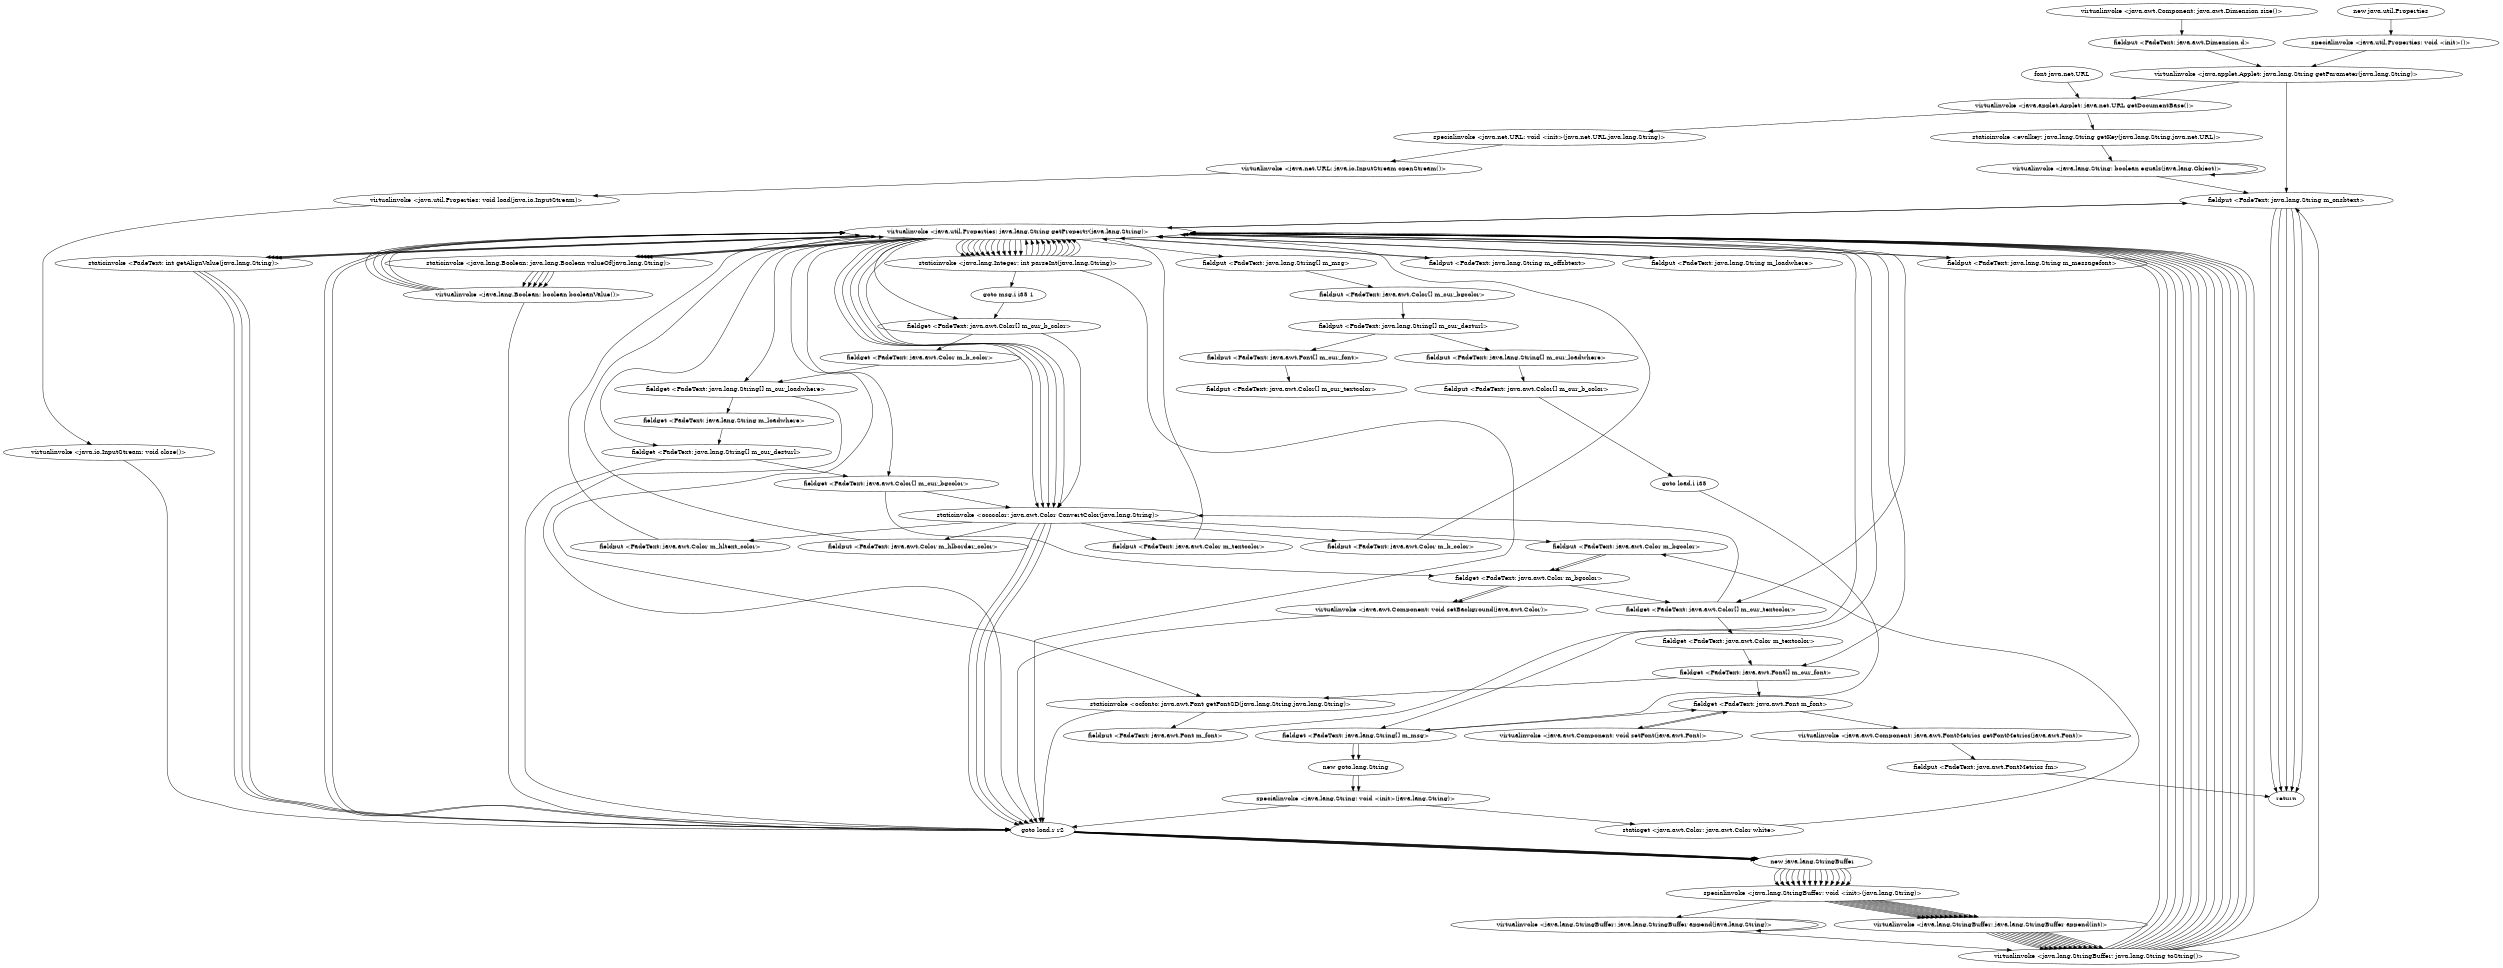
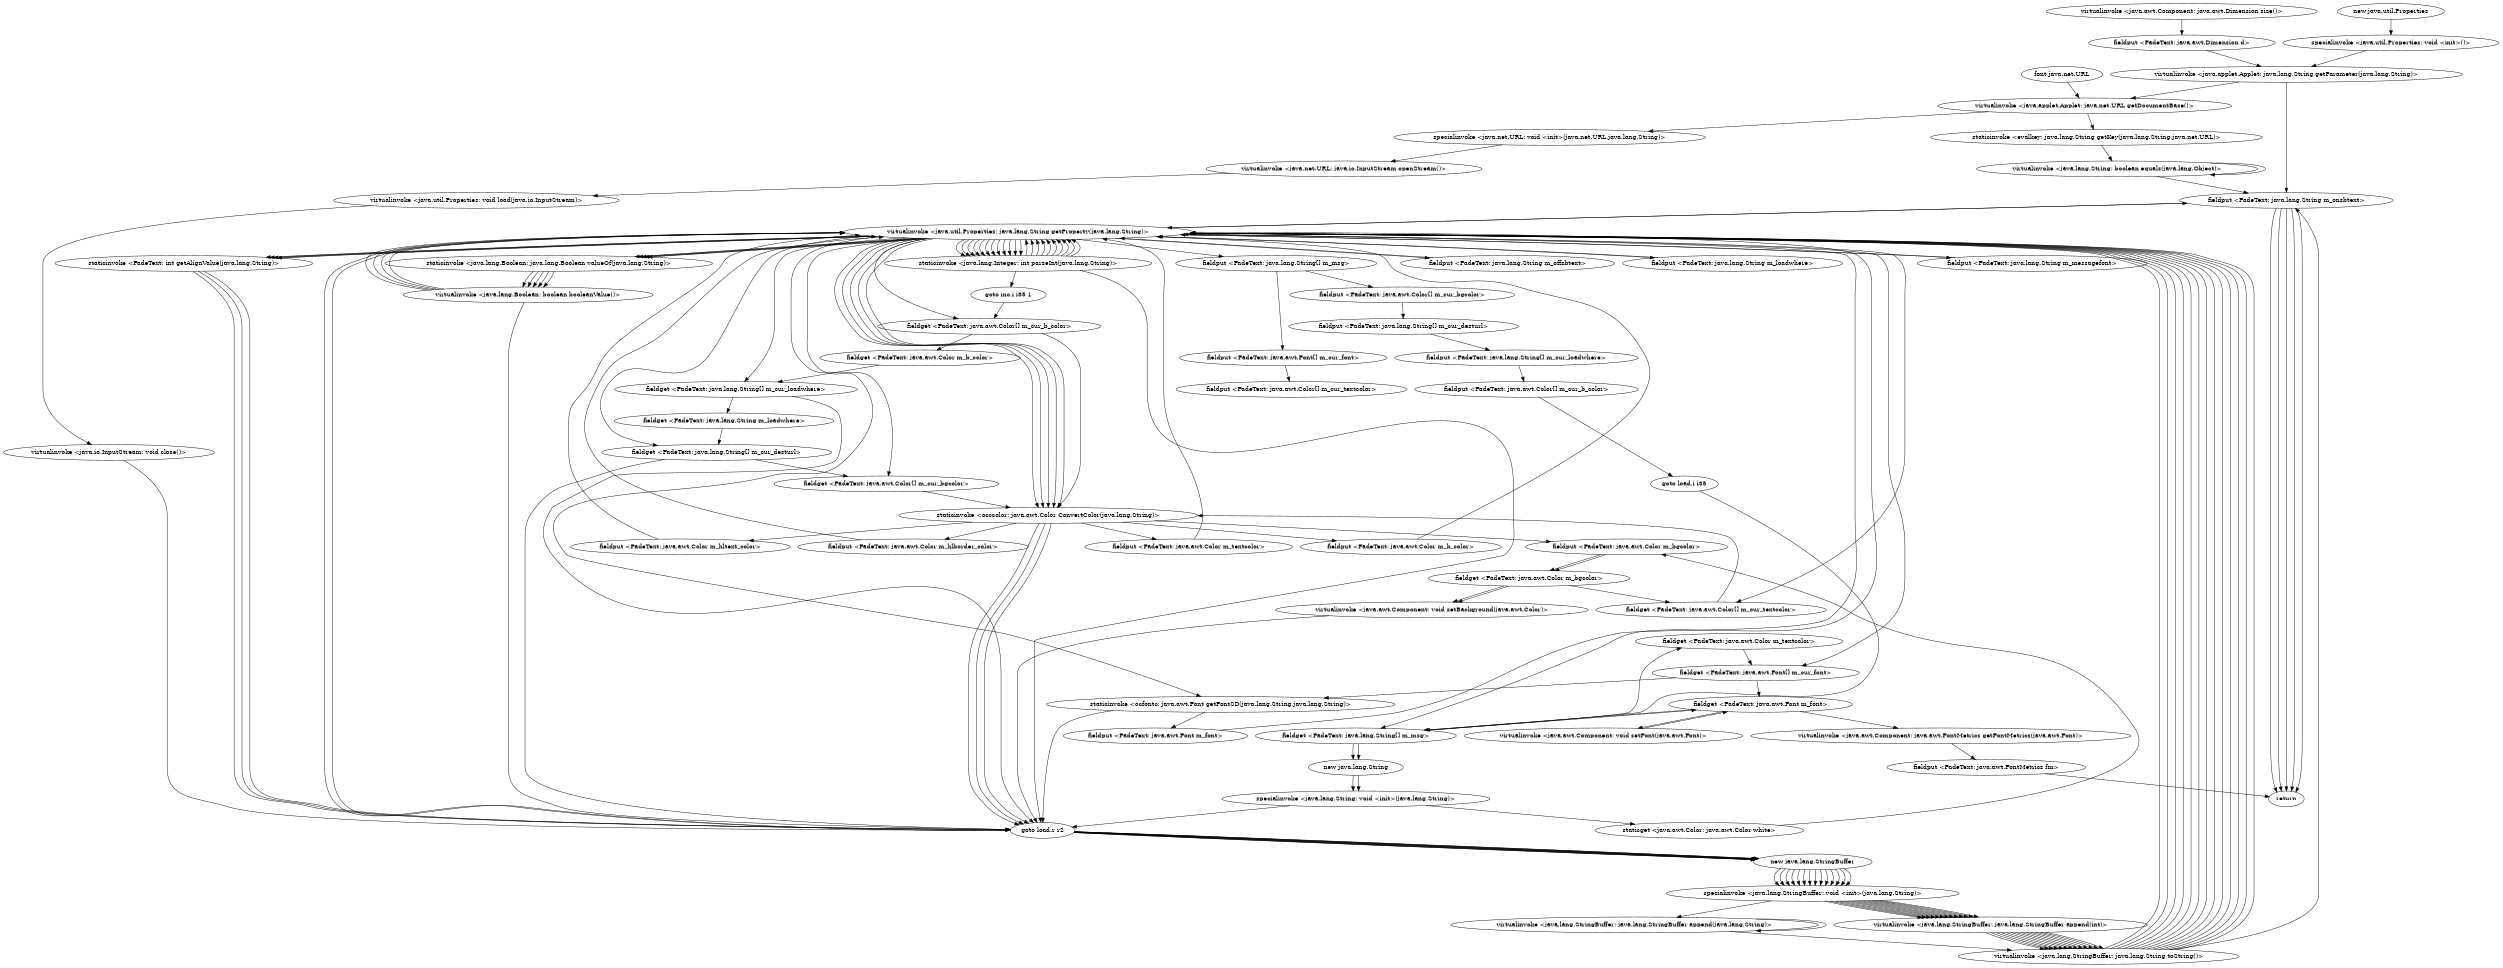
node "goto msg.i i35 1": label "goto msg.i i35 1" -> "goto inc.i i35 1"
edge "fieldput <FadeText: java.lang.String[] m_cur_desturl>" -> "fieldput <FadeText: java.awt.Font[] m_cur_font>": now "fieldput <FadeText: java.lang.String[] m_msg>" -> "fieldput <FadeText: java.awt.Font[] m_cur_font>"
edge "fieldget <FadeText: java.awt.Color[] m_cur_bgcolor>" -> "fieldget <FadeText: java.awt.Color m_bgcolor>": removed
edge "fieldget <FadeText: java.awt.Color[] m_cur_textcolor>" -> "fieldget <FadeText: java.awt.Color m_textcolor>": now "fieldget <FadeText: java.lang.String[] m_msg>" -> "fieldget <FadeText: java.awt.Color m_textcolor>"
edge "fieldget <FadeText: java.awt.Font m_font>" -> "fieldget <FadeText: java.lang.String[] m_msg>": added
node "new goto.lang.String": label "new goto.lang.String" -> "new java.lang.String"
